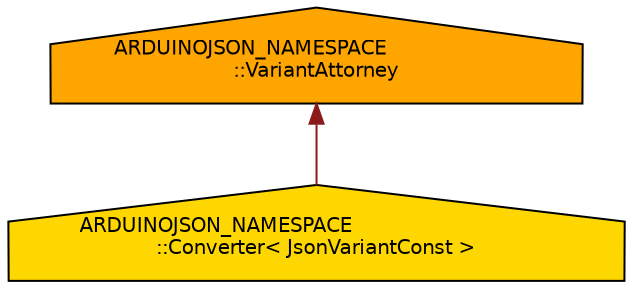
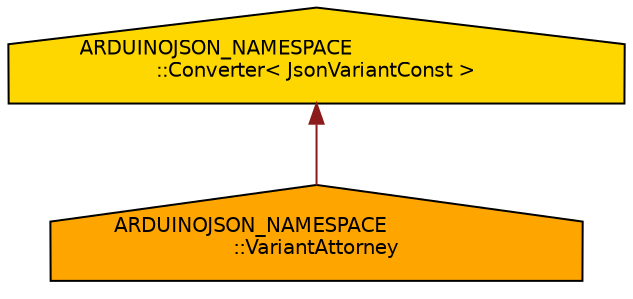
edge "ARDUINOJSON_NAMESPACE ::Converter< JsonVariantConst >" -> "ARDUINOJSON_NAMESPACE ::VariantAttorney": reversed
